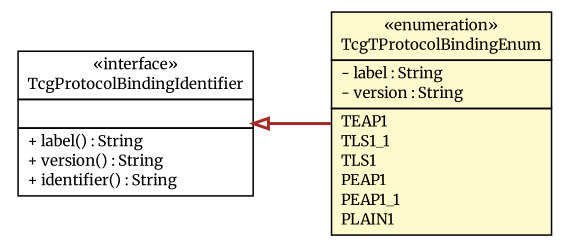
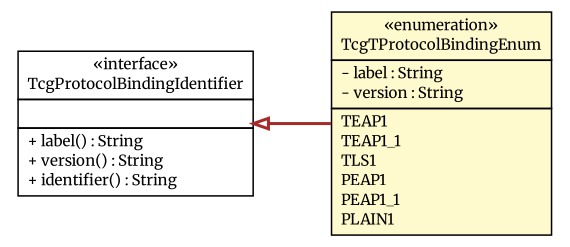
node "TcgTProtocolBindingEnum": text "TLS1_1" -> "TEAP1_1"
